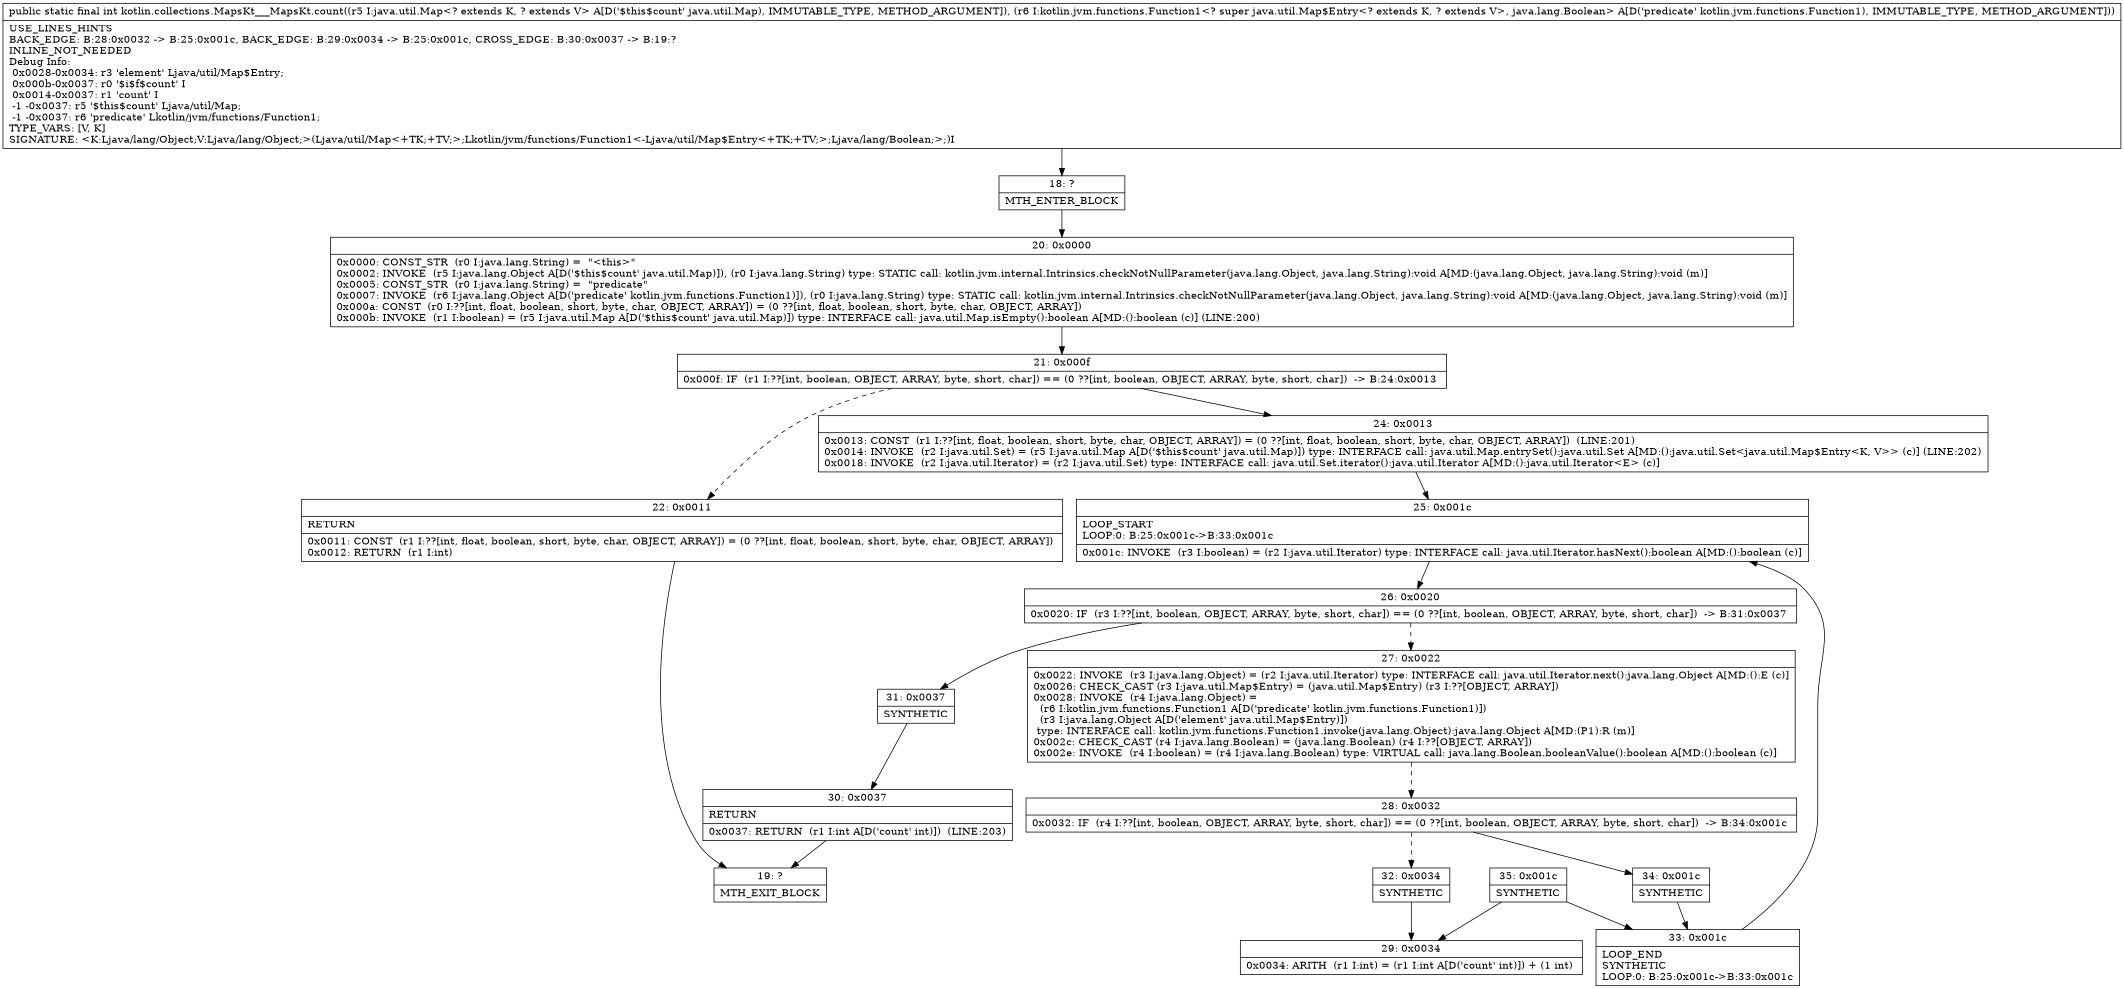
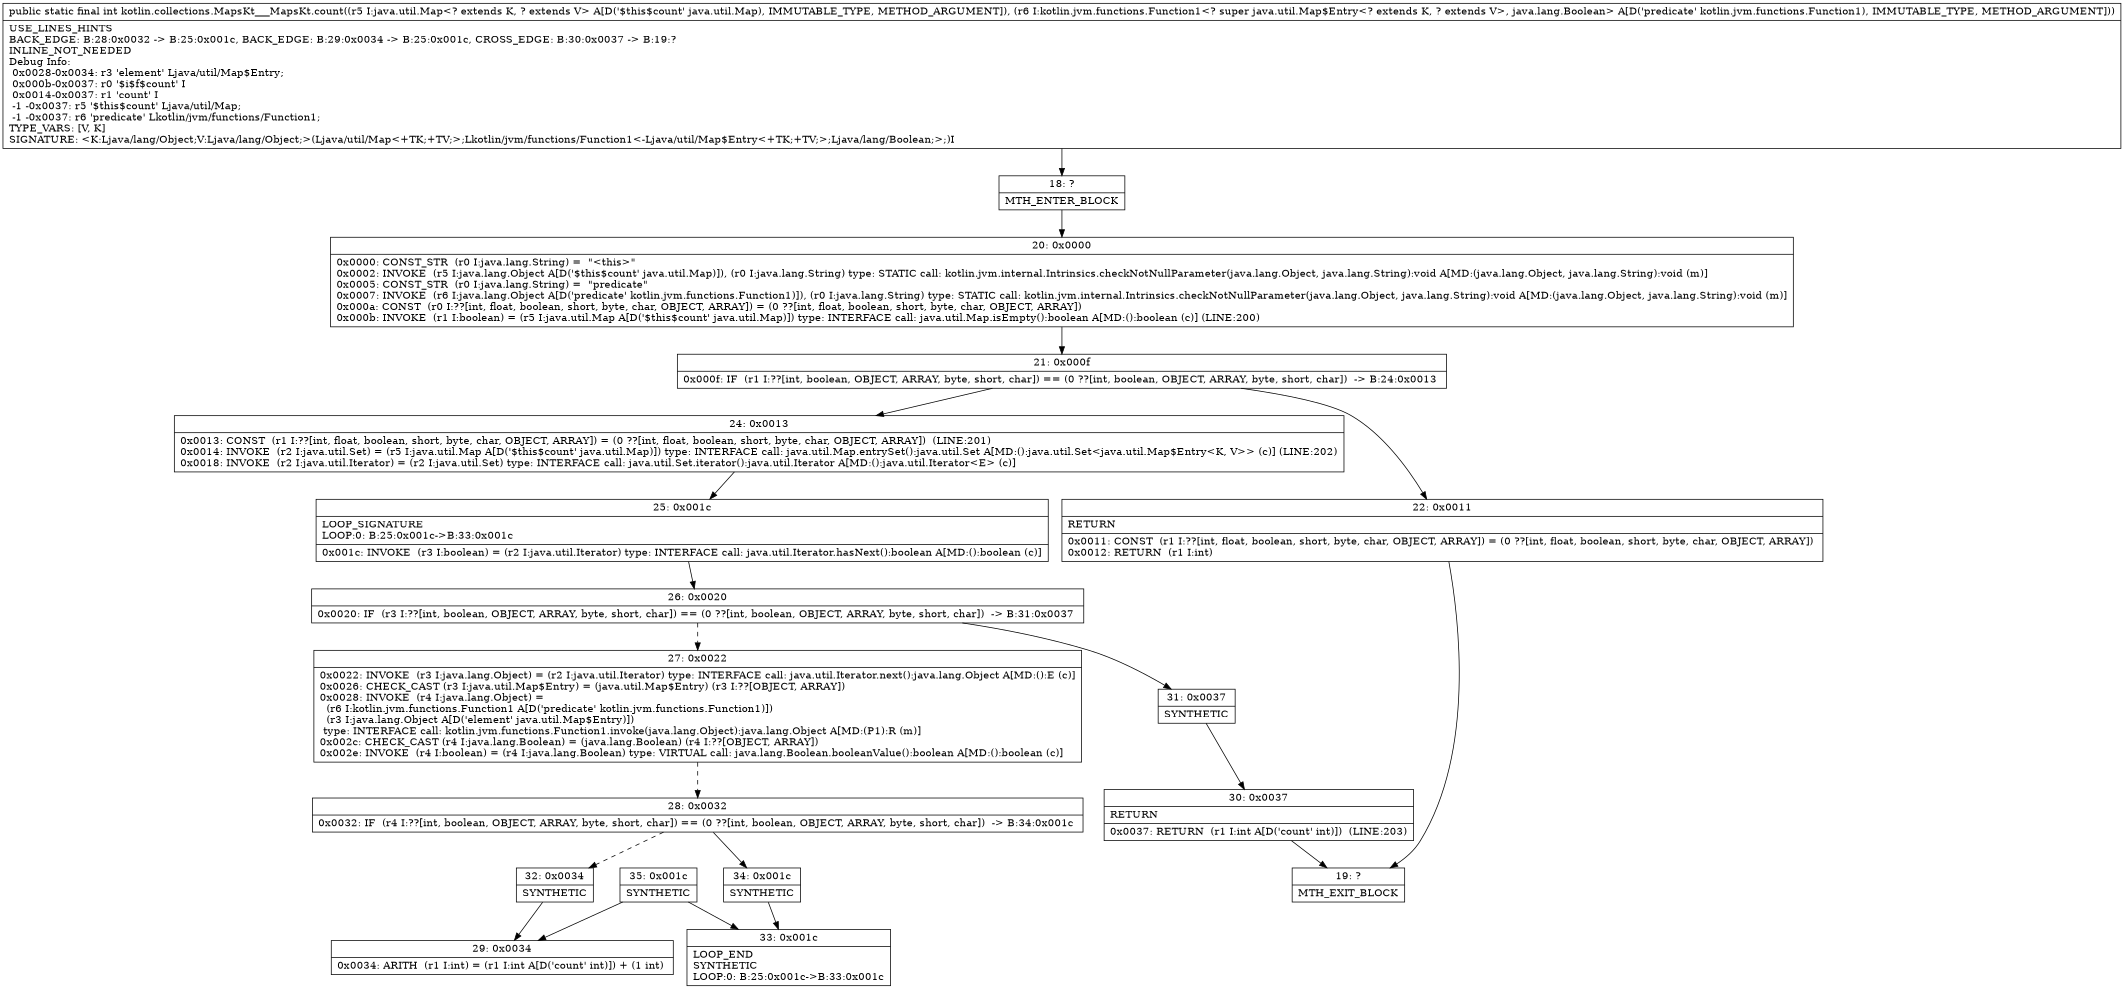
edge "21: 0x000f" -> "22: 0x0011": style dashed -> solid
node "25: 0x001c": text "LOOP_START" -> "LOOP_SIGNATURE"
edge "33: 0x001c" -> "25: 0x001c": removed
